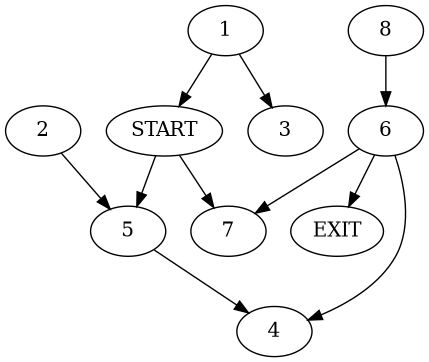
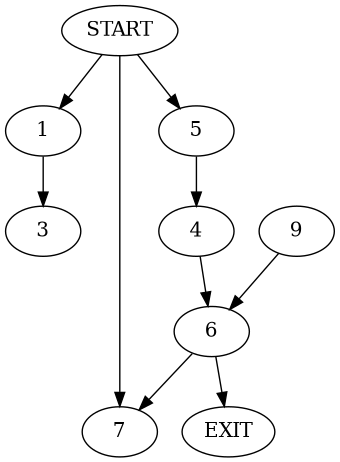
node "8": label "8" -> "9"
edge "1" -> "START": reversed
node "2": removed
edge "6" -> "4": reversed
